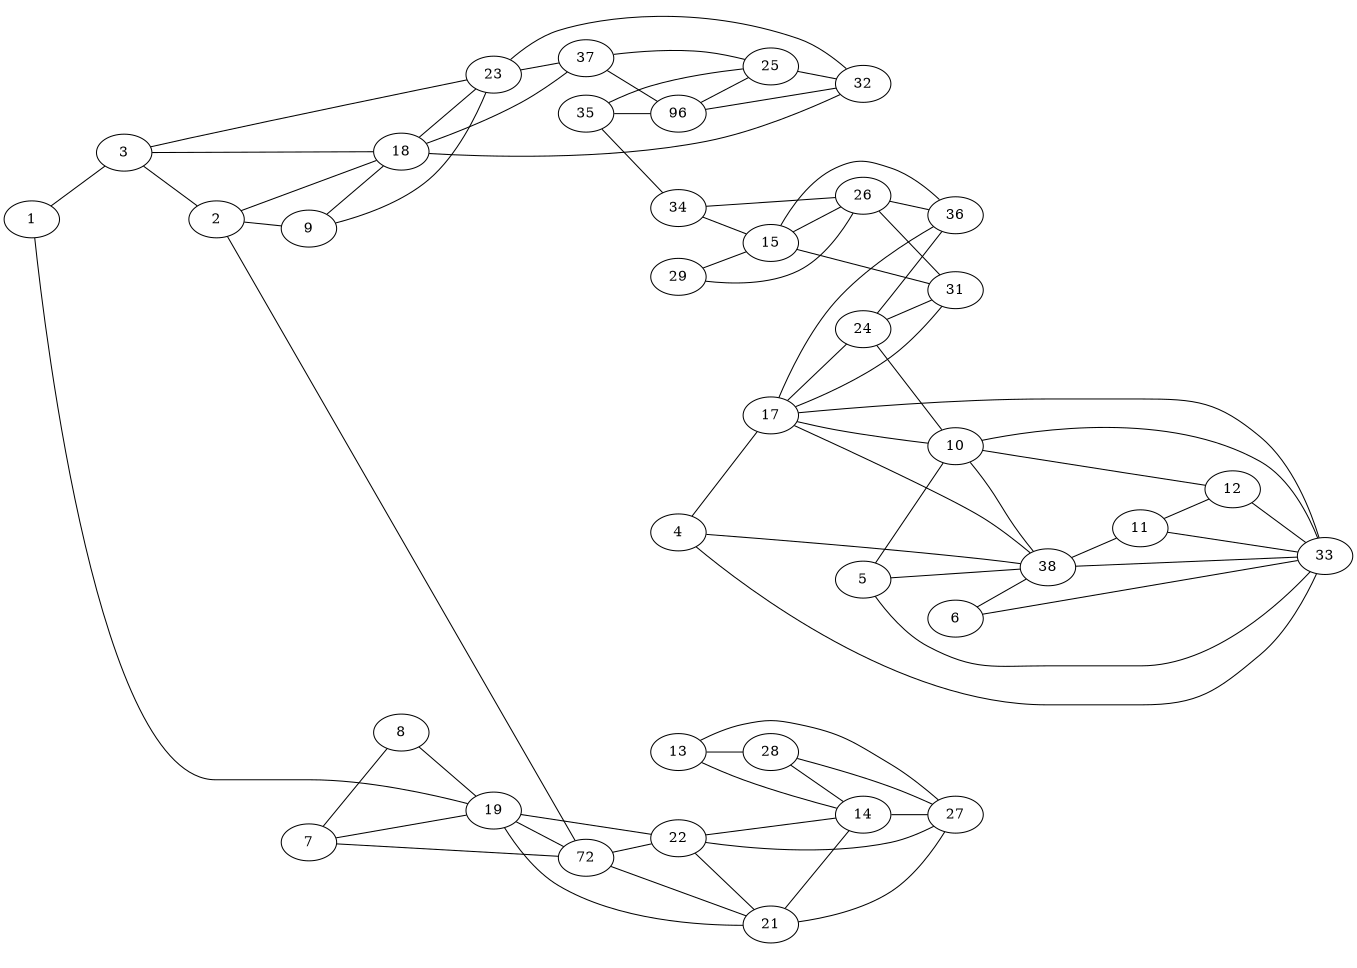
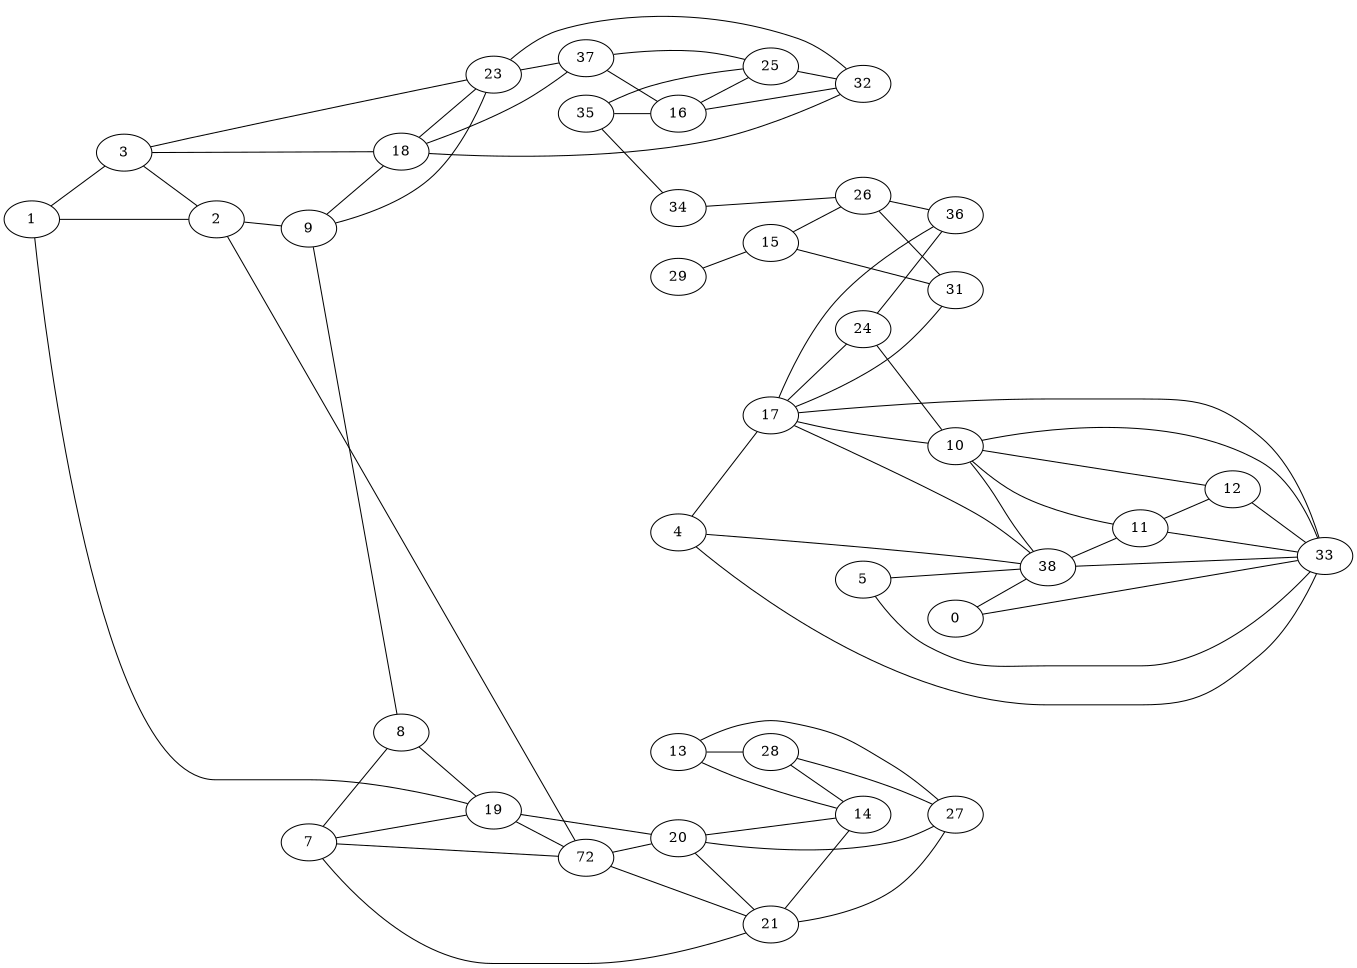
node "96": label "96" -> "16"
edge "36" -- "15": removed
edge "18" -- "2": now "1" -- "2"
edge "34" -- "15": removed
edge "26" -- "29": removed
edge "31" -- "24": removed
edge "9" -- "8": added
edge "10" -- "5": now "10" -- "11"
node "6": label "6" -> "0"
edge "14" -- "27": removed
node "22": label "22" -> "20"
edge "19" -- "21": now "7" -- "21"
